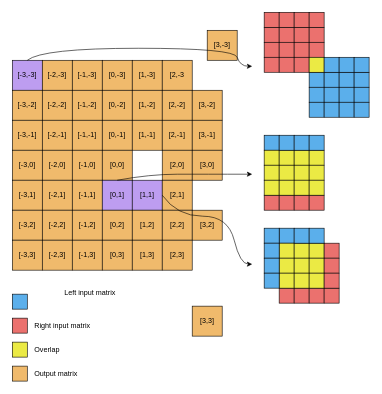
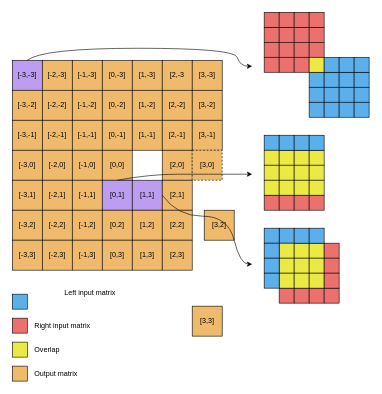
node "[3,-3]": moved (222, 45) -> (207, 75)
node "[3,0]": style solid -> dashed
node "[3,2]": moved (207, 225) -> (219, 225)
